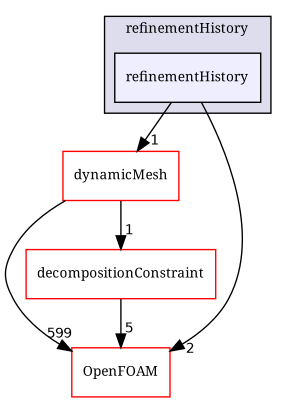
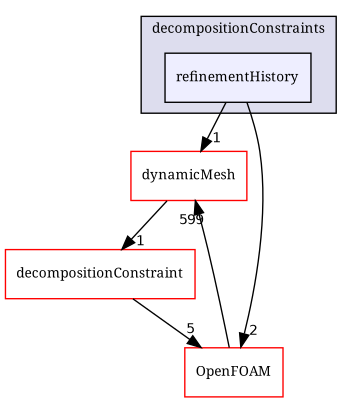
cluster "refinementHistory": label "refinementHistory" -> "decompositionConstraints"
edge "dynamicMesh" -> "OpenFOAM": reversed
